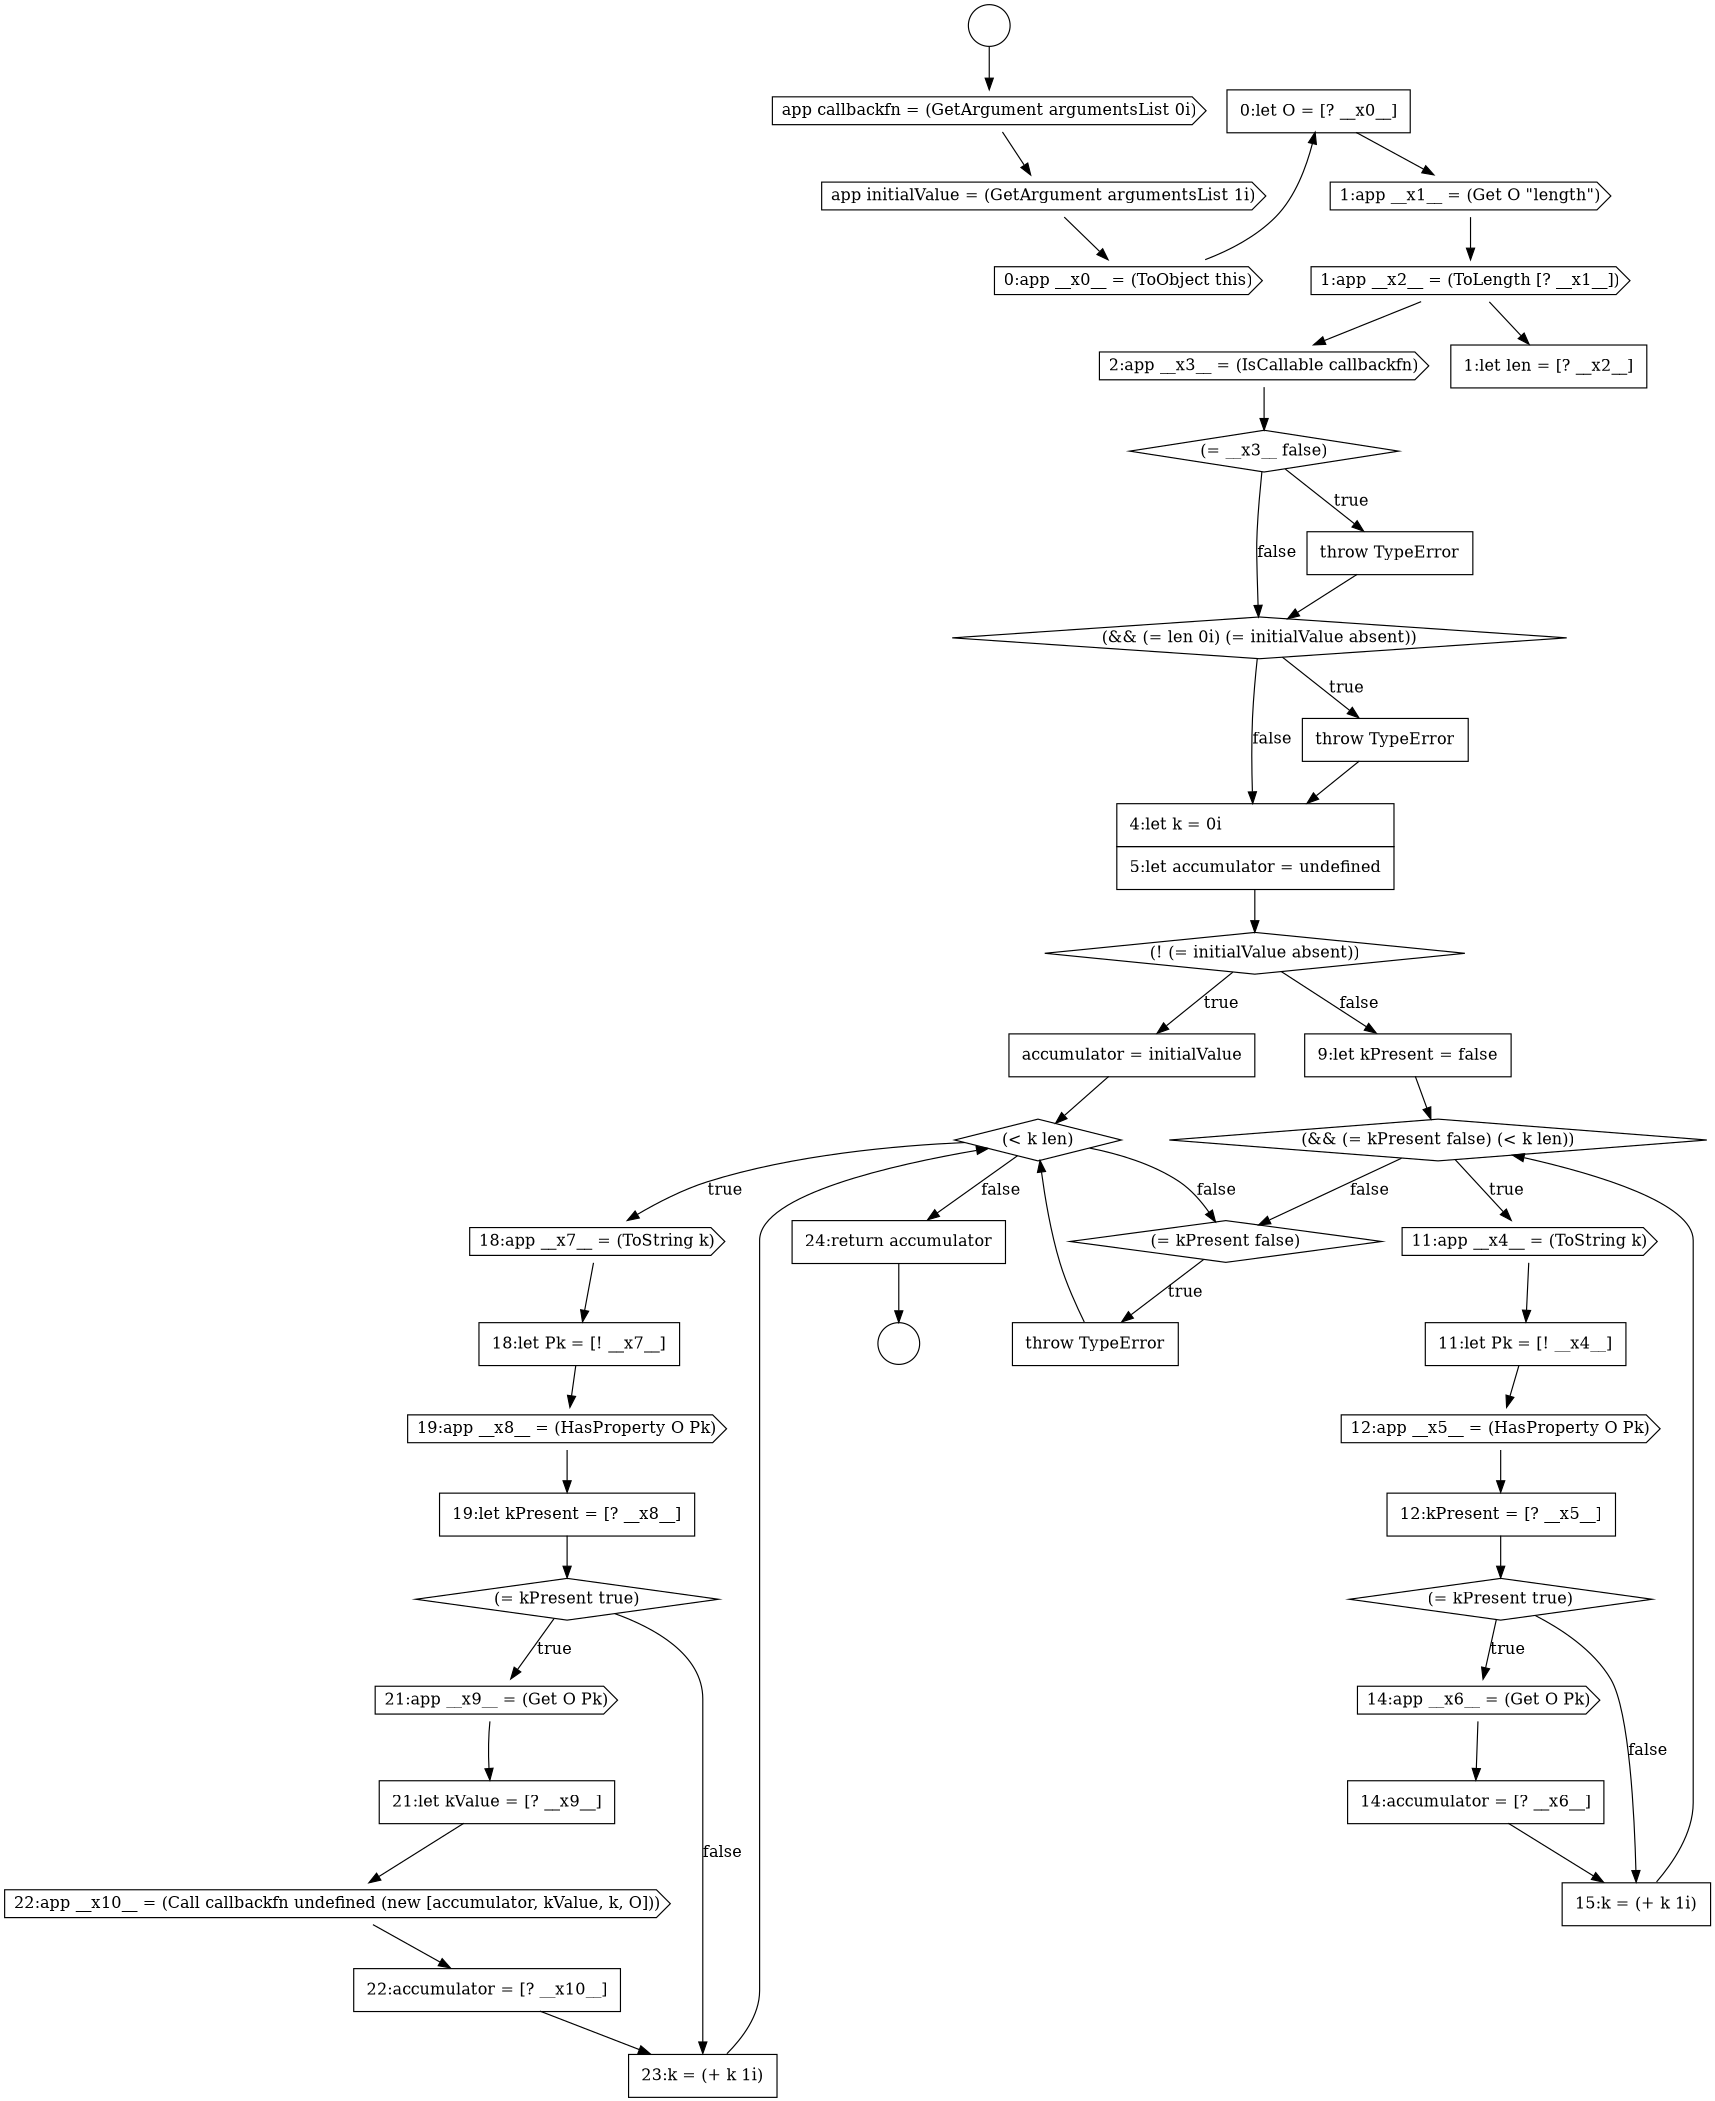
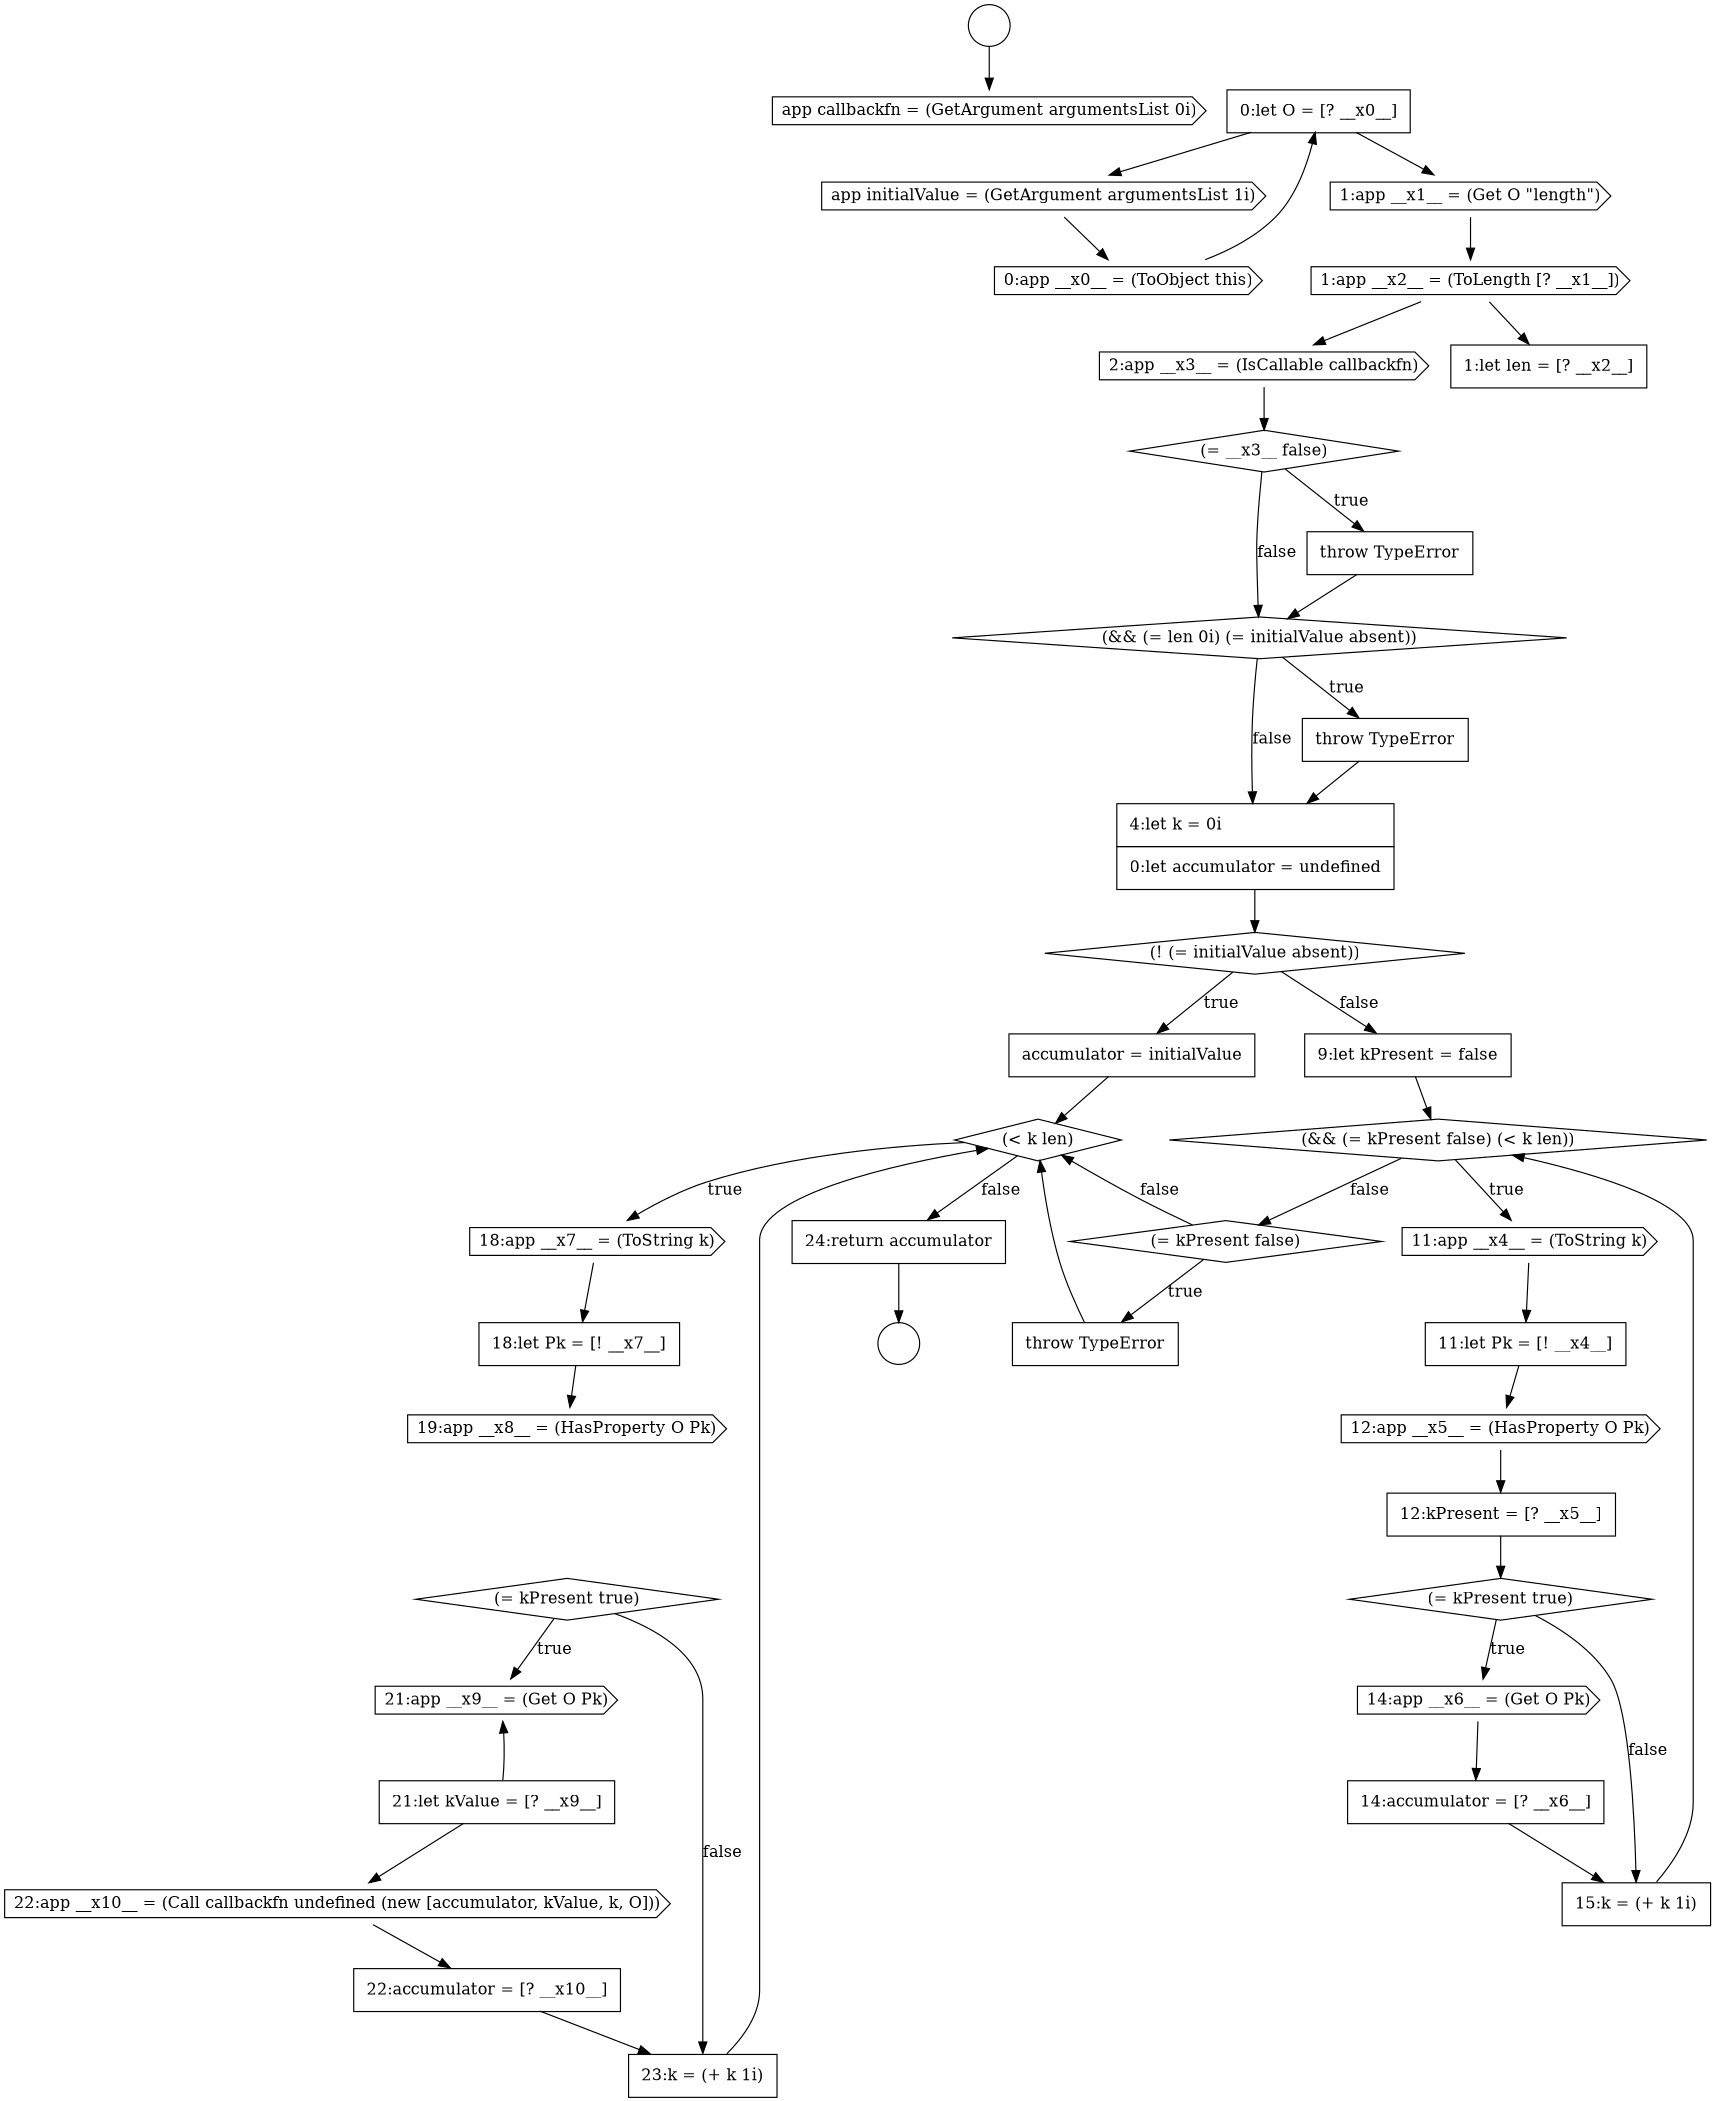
edge "app callbackfn = (GetArgument argumentsList 0i)" -> "app initialValue = (GetArgument argumentsList 1i)": now "0:let O = [? __x0__]" -> "app initialValue = (GetArgument argumentsList 1i)"
node "4:let k = 0i": text "5:let accumulator = undefined" -> "0:let accumulator = undefined"
edge "(< k len)" -> "(= kPresent false)": reversed
node "19:let kPresent = [? __x8__]": removed
edge "21:app __x9__ = (Get O Pk)" -> "21:let kValue = [? __x9__]": reversed
